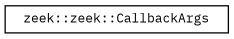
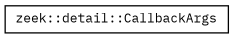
node "zeek::zeek::CallbackArgs": label "zeek::zeek::CallbackArgs" -> "zeek::detail::CallbackArgs"
